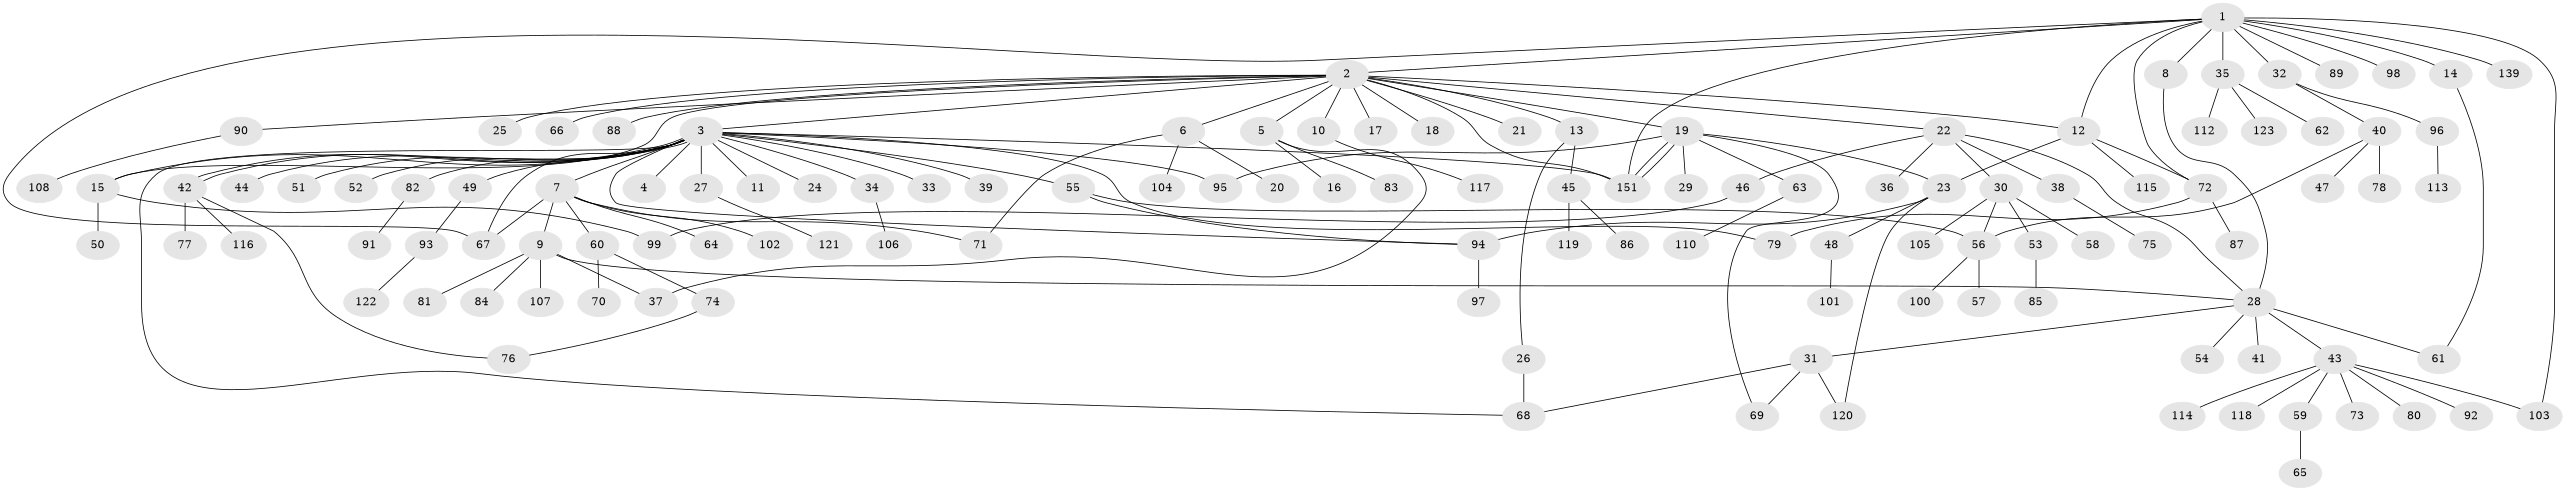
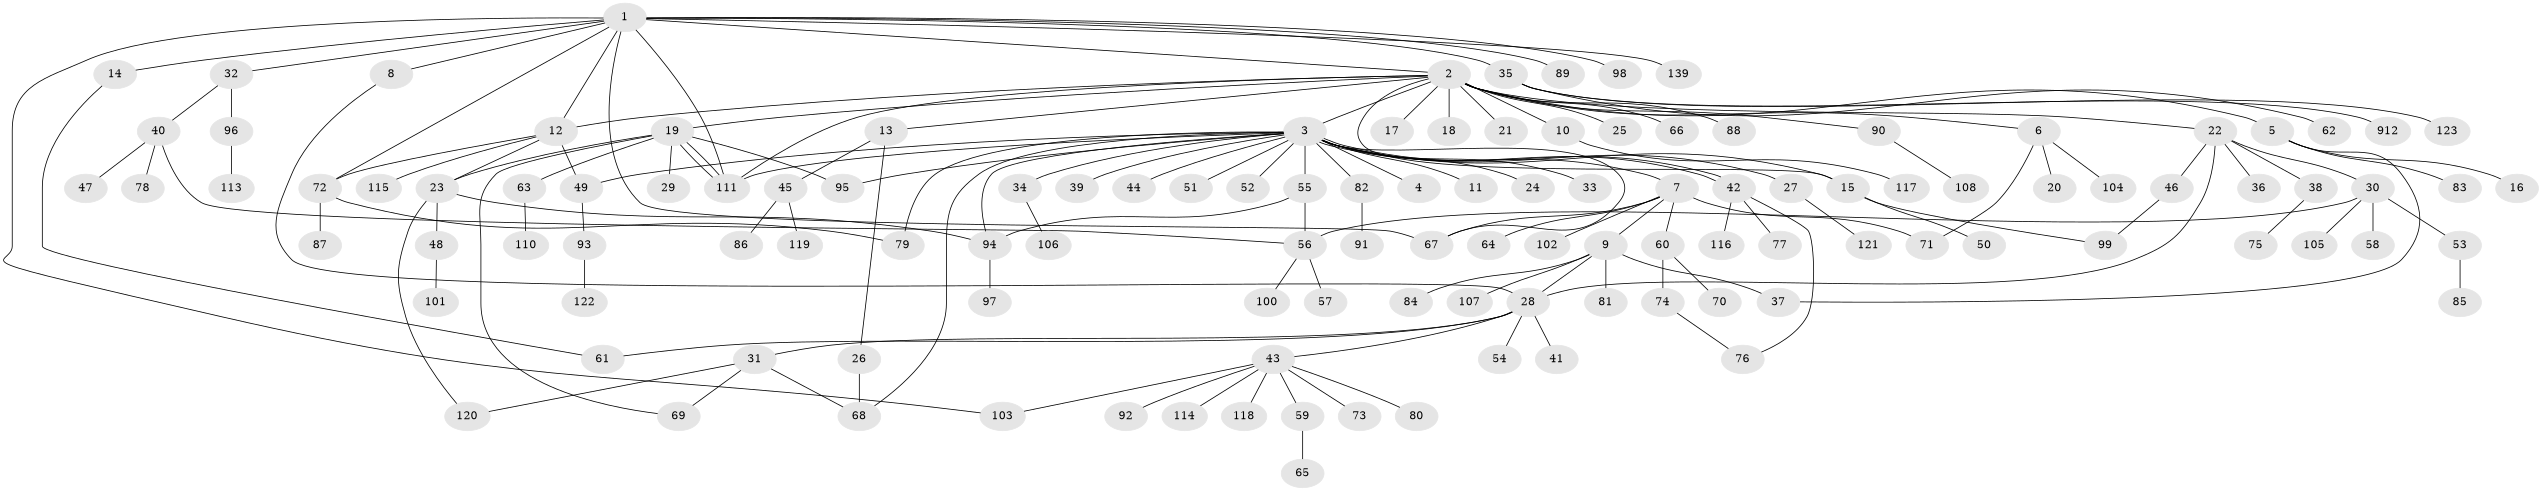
node "112": label "112" -> "912"
edge "12" -- "49": added
node "151": label "151" -> "111"
